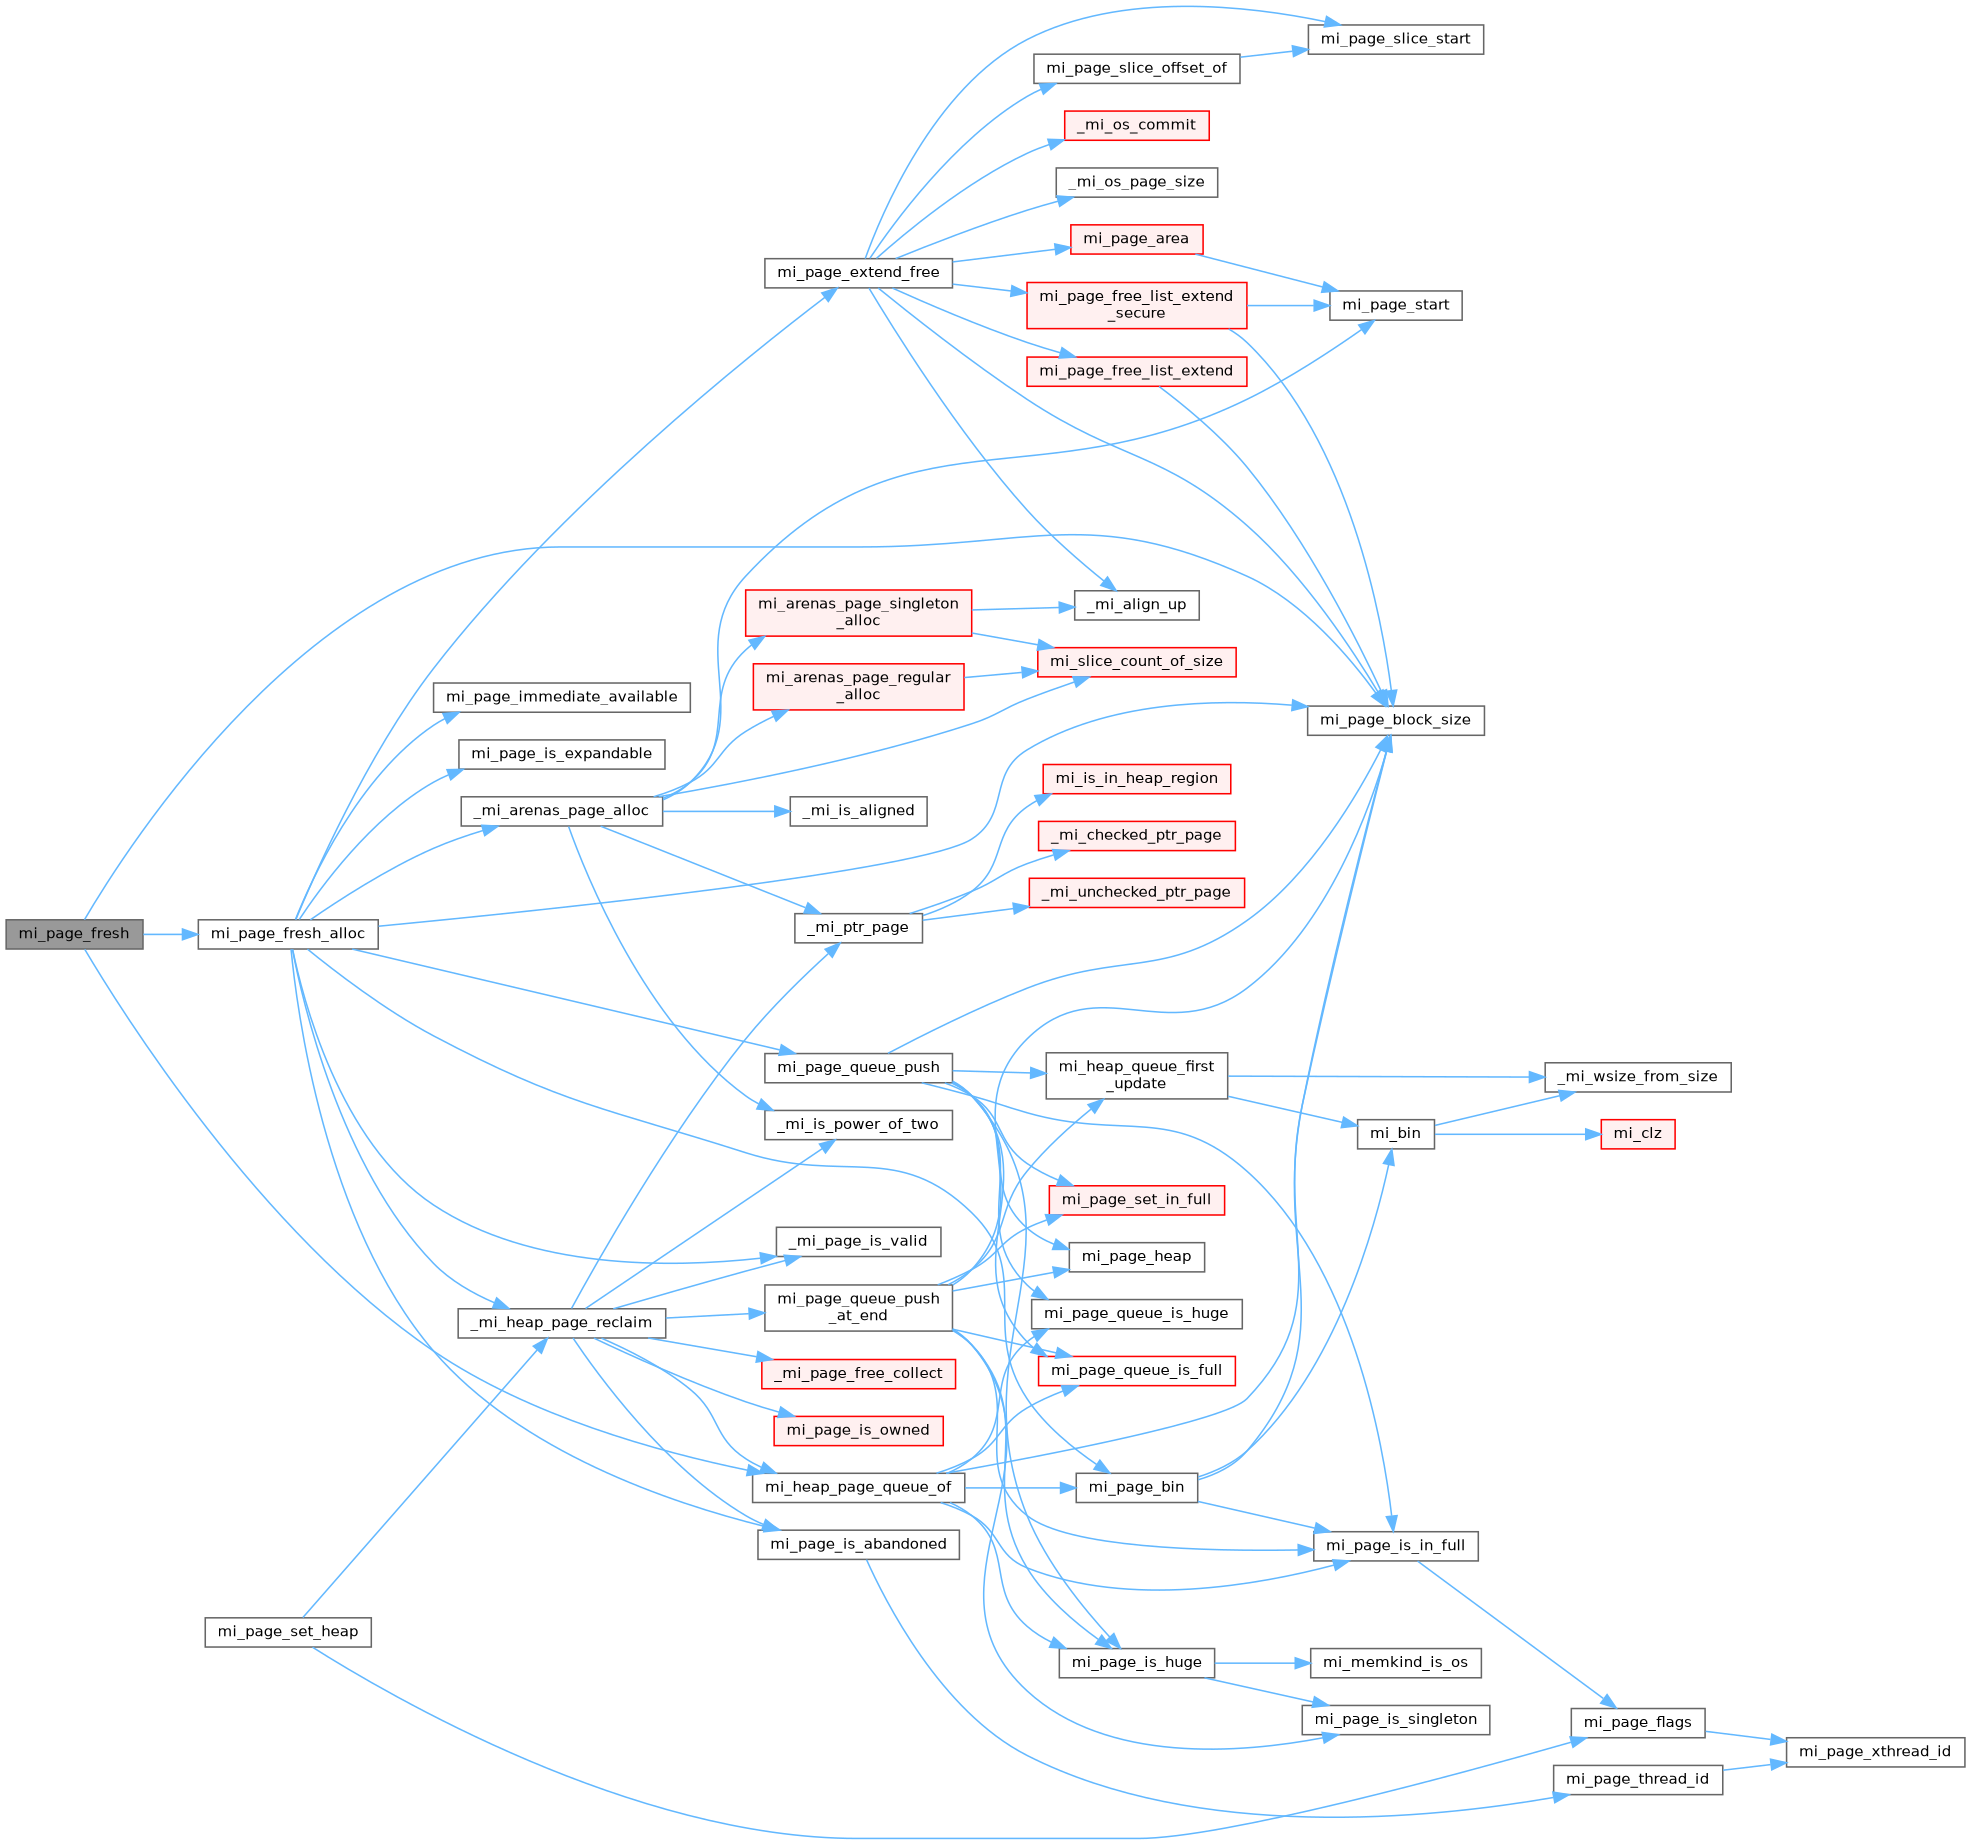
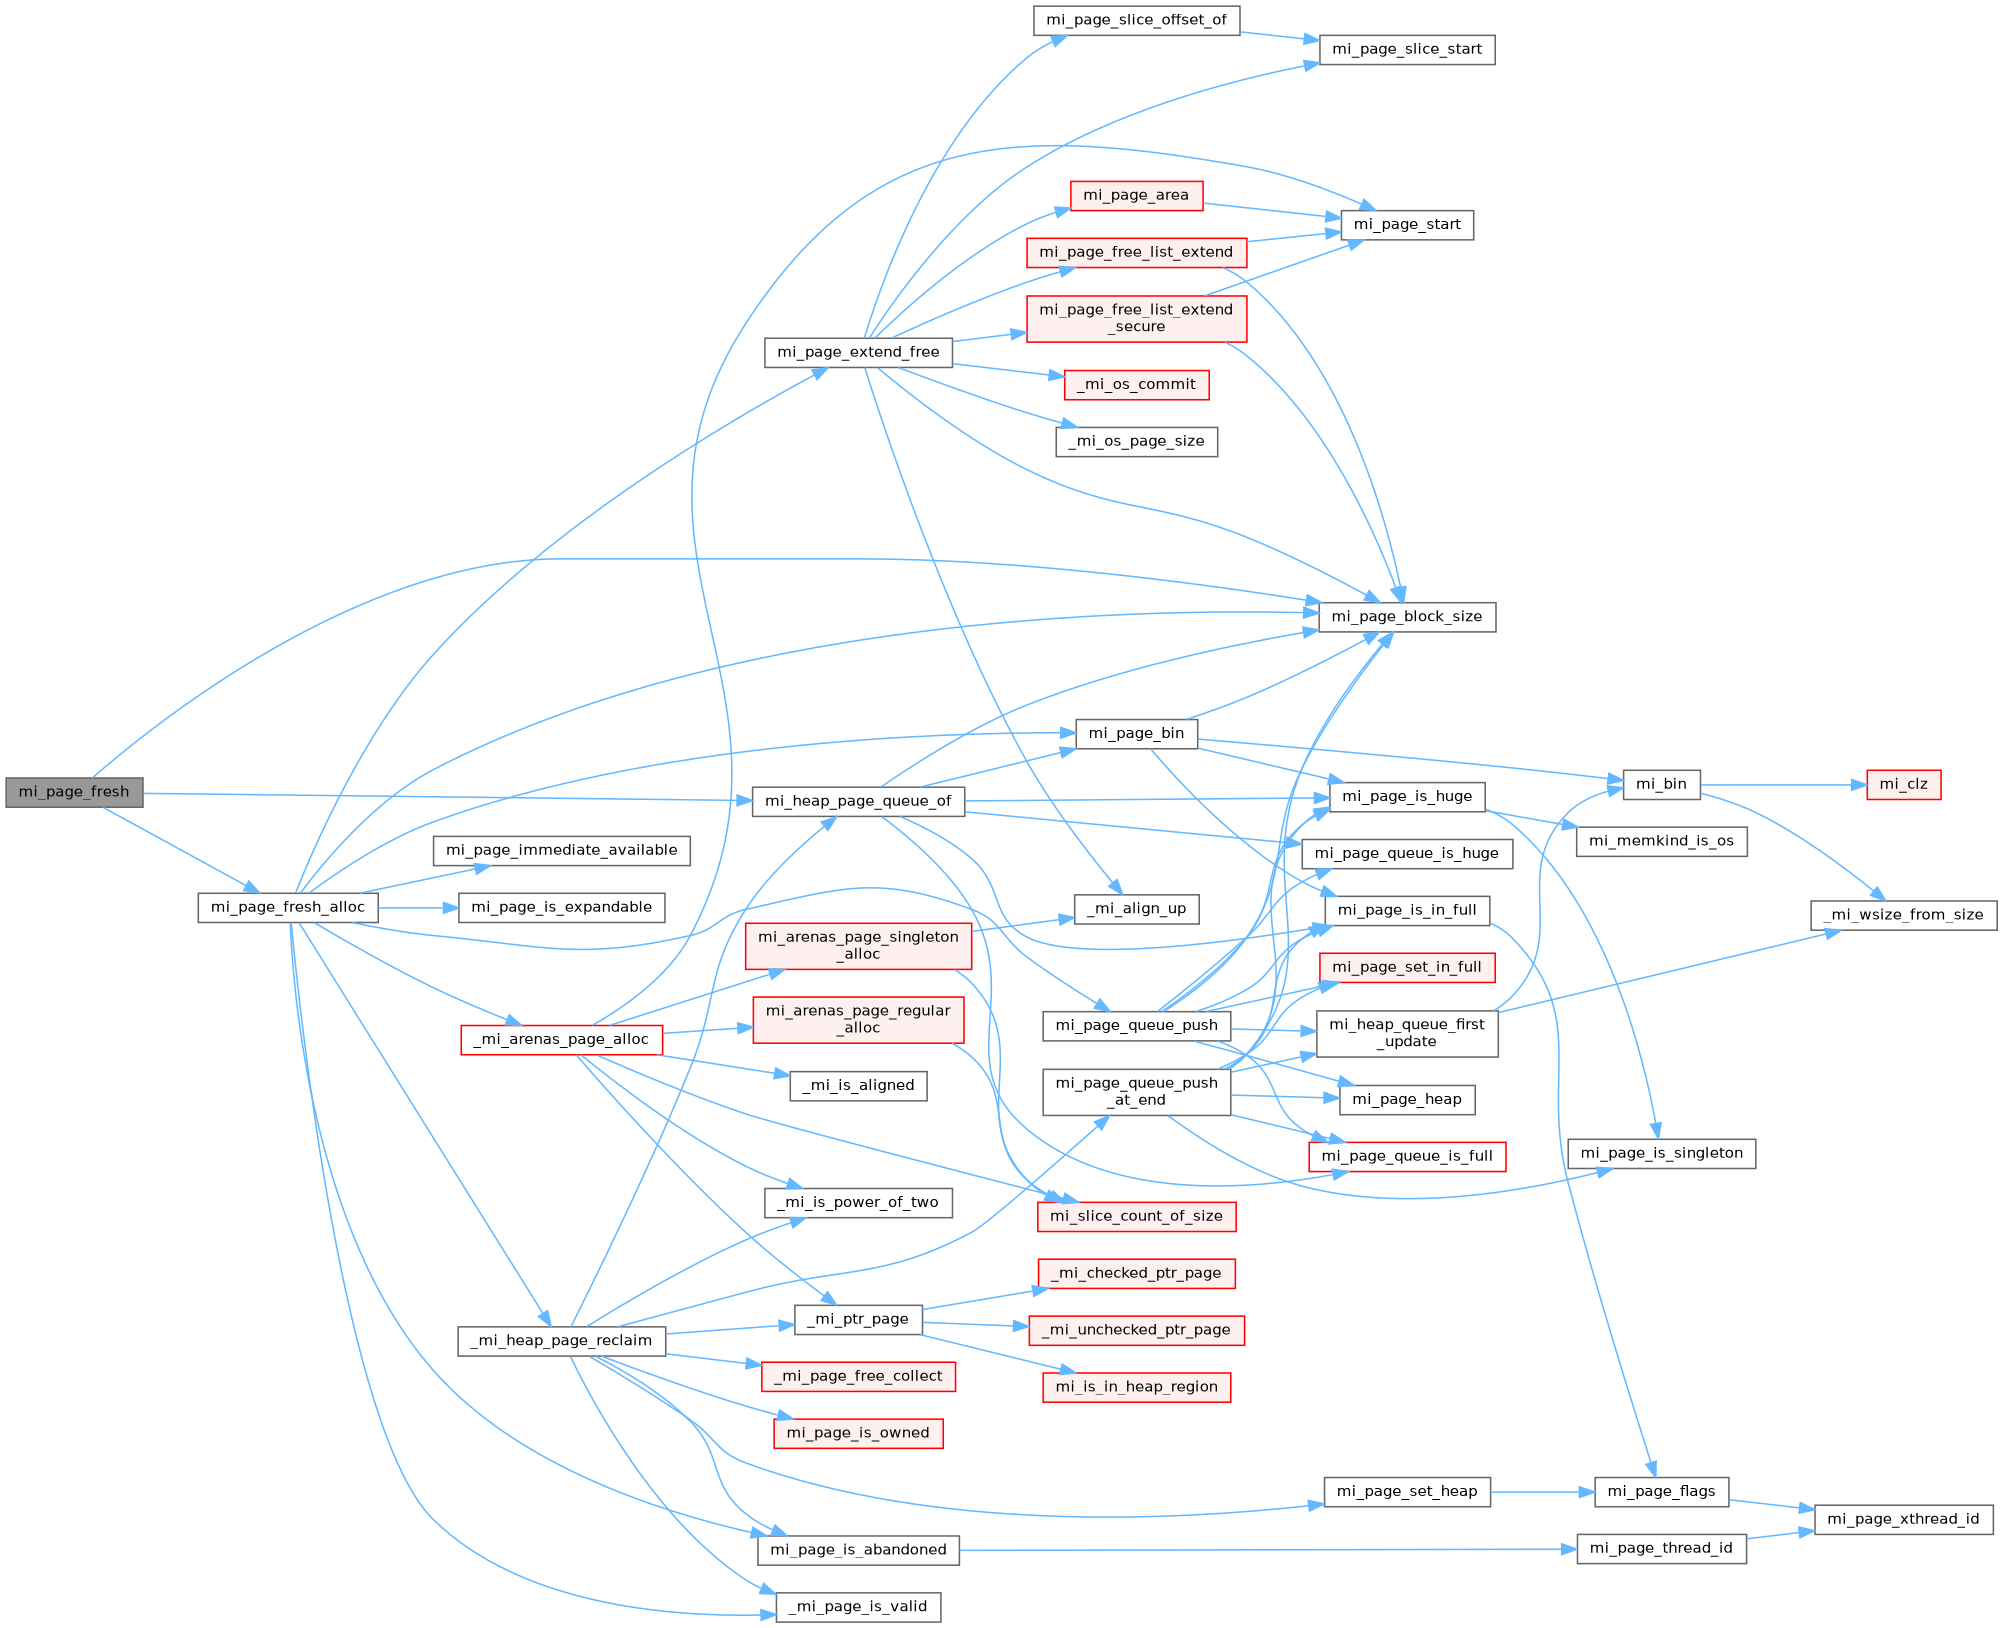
edge "mi_page_free_list_extend" -> "mi_page_start": added
edge "mi_page_bin" -> "mi_page_is_huge": added
node "_mi_arenas_page_alloc": color grey40 -> red
edge "mi_page_set_heap" -> "_mi_heap_page_reclaim": reversed
